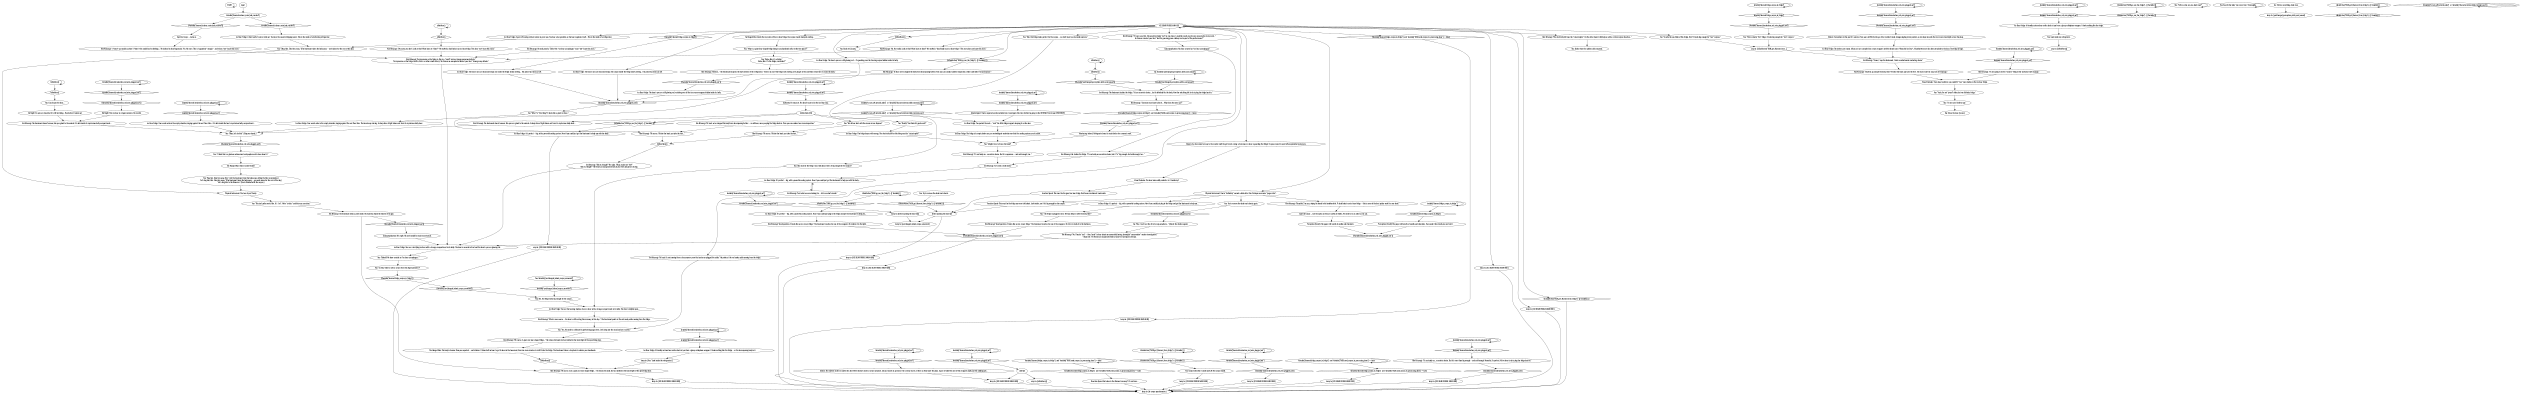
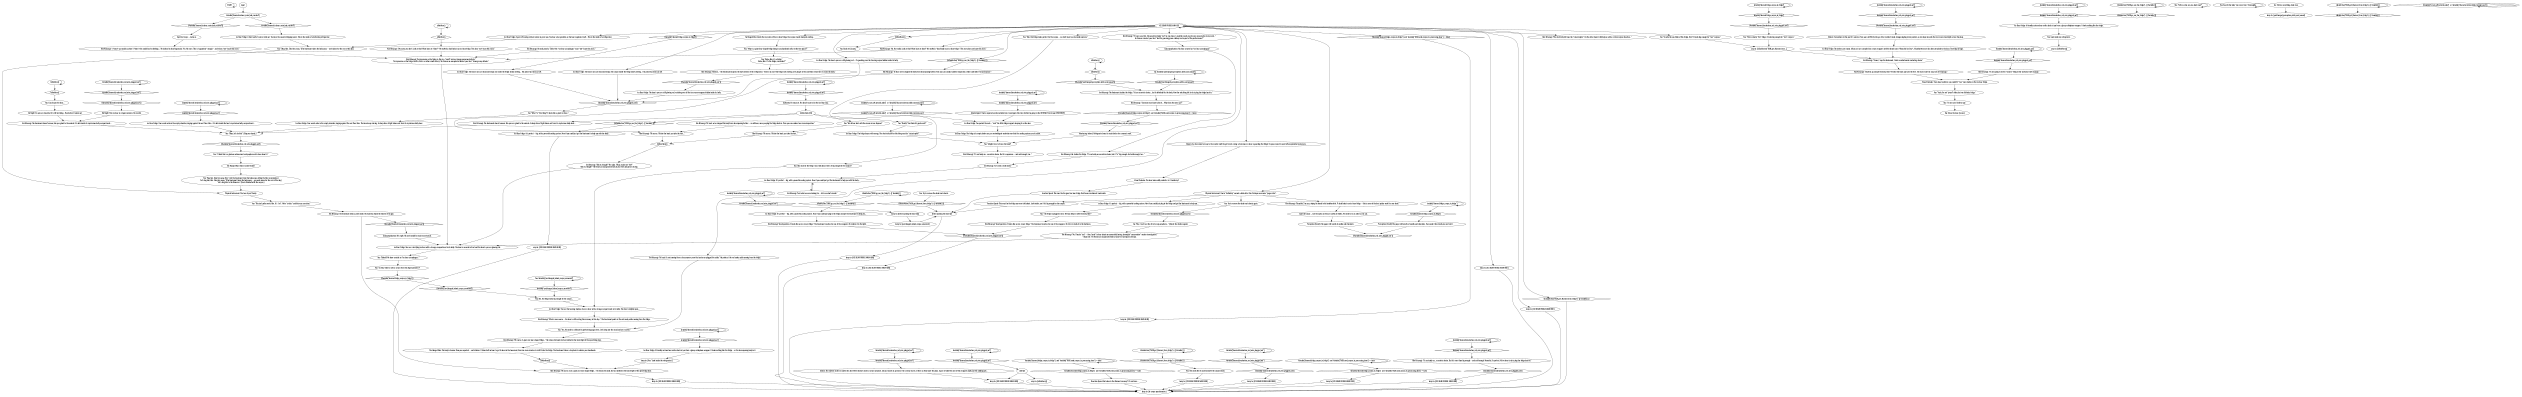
node "You: Shake from the sudden cold sensation.": removed
edge "before opening the door hub" -> "Jump to: [yard.hanged_inland_corpse_answered]": reversed
node "You: Corps looks like it could easily fit the corpse inside.": label "You: Corps looks like it could easily fit the corpse inside." -> "You: This looks like it could easily fit the corpse inside."
